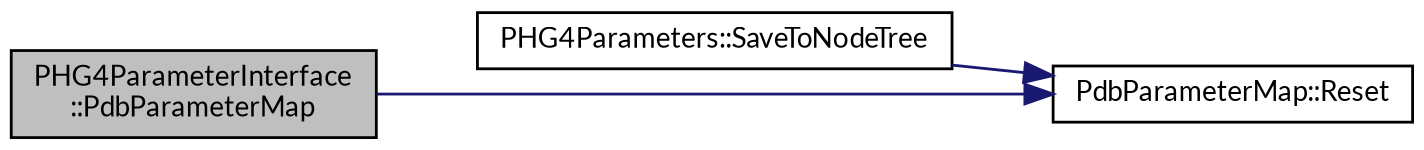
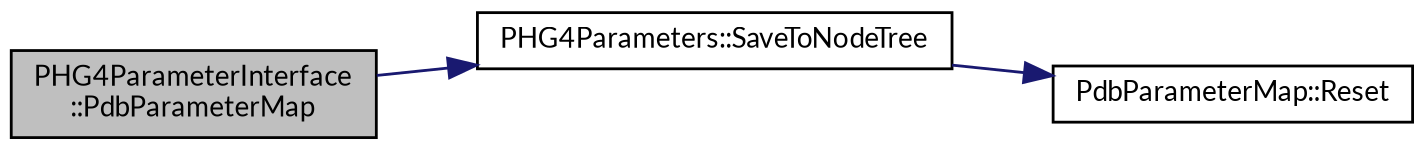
edge "PHG4ParameterInterface ::PdbParameterMap" -> "PdbParameterMap::Reset": now "PHG4ParameterInterface ::PdbParameterMap" -> "PHG4Parameters::SaveToNodeTree"
